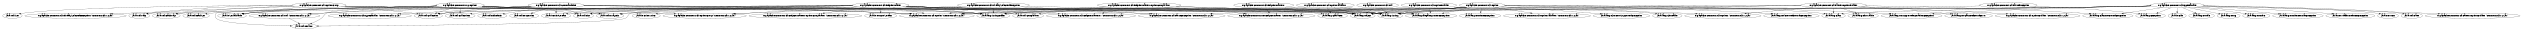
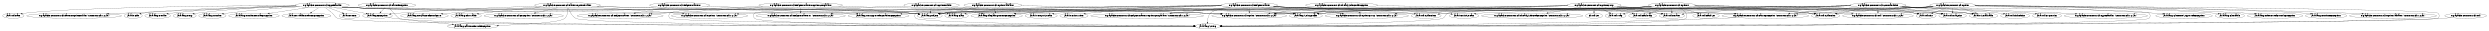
node "org.apache.commons.org.Options": label "org.apache.commons.org.Options" -> "org.apache.commons.cli.Options"
edge "org.apache.commons.cli.AlreadySelectedException" -> "java.lang.String": now "org.apache.commons.cli.ParseException (commons-cli-1.2.jar)" -> "java.lang.String"
edge "org.apache.commons.cli.Option" -> "java.lang.StringBuffer": now "org.apache.commons.cli.Option" -> "org.apache.commons.cli.ParseException (commons-cli-1.2.jar)"
edge "org.apache.commons.cli.Util" -> "java.lang.Object": removed
edge "org.apache.commons.cli.PatternOptionBuilder" -> "java.lang.Class": now "org.apache.commons.cli.PatternOptionBuilder" -> "java.lang.Exception"
edge "org.apache.commons.cli.TypeHandler" -> "java.lang.ClassNotFoundException": now "java.lang.Exception" -> "java.lang.ClassNotFoundException"
node "java.util.Set": label "java.util.Set" -> "cli.util.Set"
node "java.util.Comparator": removed
node "org.apache.commons.net.HelpFormatter (commons-cli-1.2.jar)": label "org.apache.commons.net.HelpFormatter (commons-cli-1.2.jar)" -> "org.apache.commons.cli.HelpFormatter (commons-cli-1.2.jar)"
node "java.lang.Character": removed
node "org.apache.commons.cli.OptionBuilder (commons-cli-1.2.jar)": label "org.apache.commons.cli.OptionBuilder (commons-cli-1.2.jar)" -> "org.apache.commons.cli.Exception (commons-cli-1.2.jar)"
edge "org.apache.commons.cli.Util (commons-cli-1.2.jar)" -> "java.util.Iterator": now "org.apache.commons.cli.OptionGroup" -> "java.util.Iterator"
